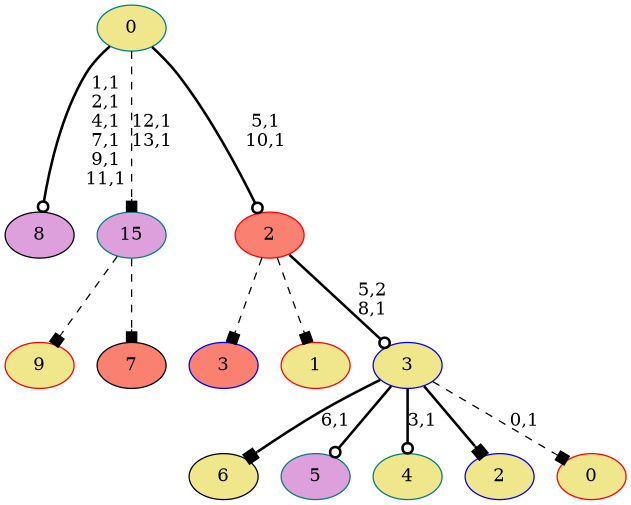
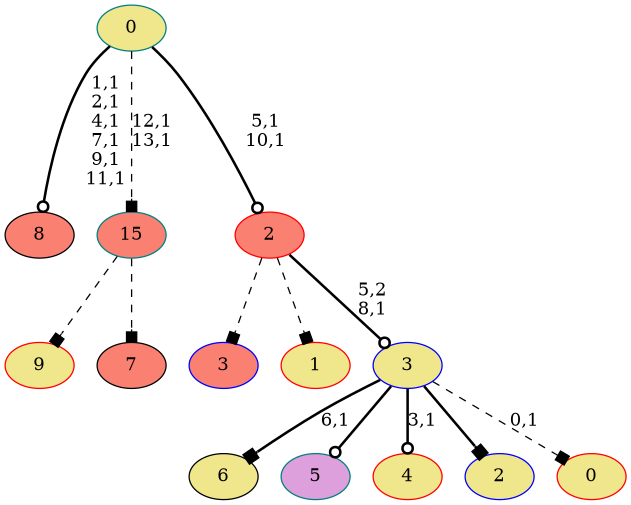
node "8": fillcolor plum -> salmon
node "15": fillcolor plum -> salmon
node "4": color teal -> red
